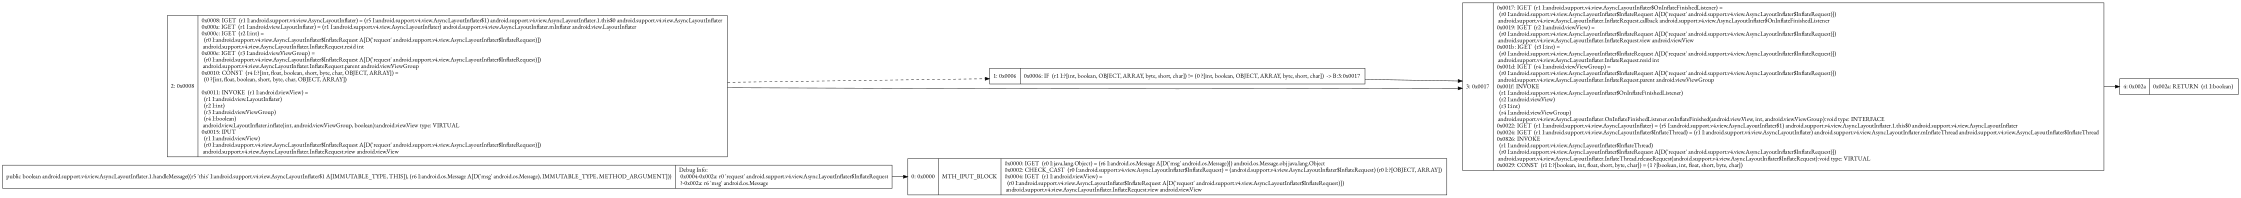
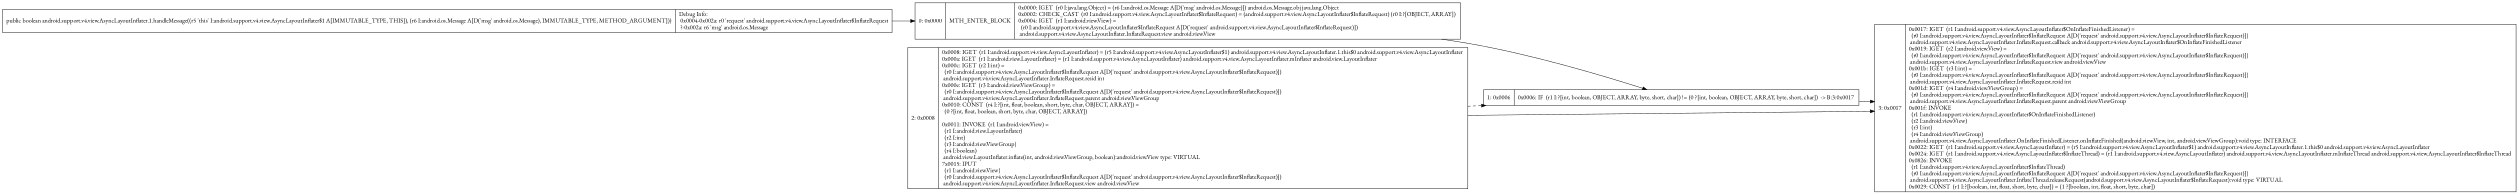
edge "0: 0x0000" -> "1: 0x0006": added
node "4: 0x002a": removed
node "2: 0x0008": text "0x0015: IPUT" -> "7x0015: IPUT"
node "0: 0x0000": text "MTH_IPUT_BLOCK" -> "MTH_ENTER_BLOCK"
